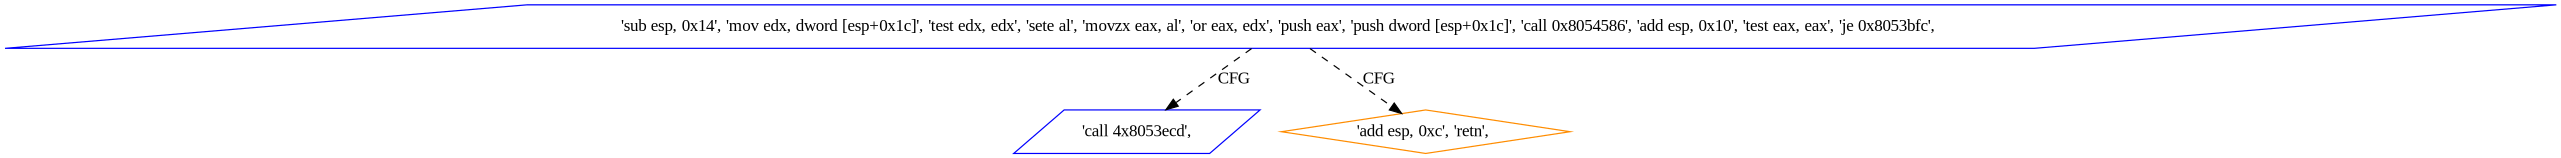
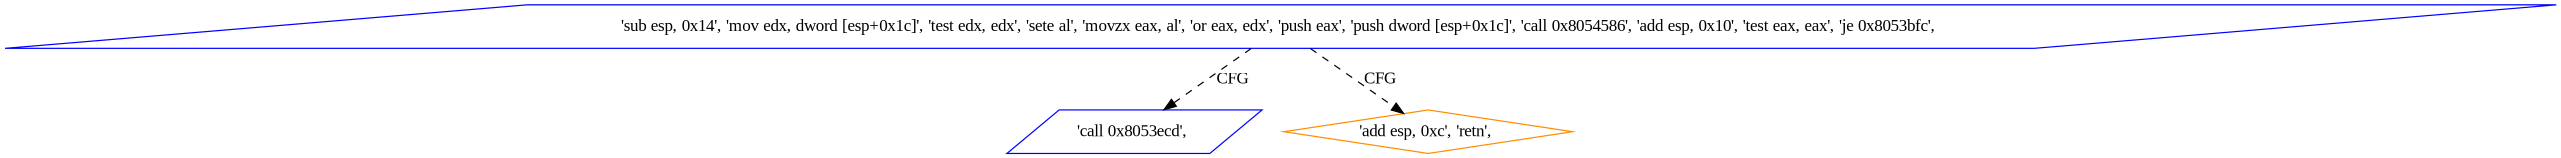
node "'call 4x8053ecd',": label "'call 4x8053ecd'," -> "'call 0x8053ecd',"
